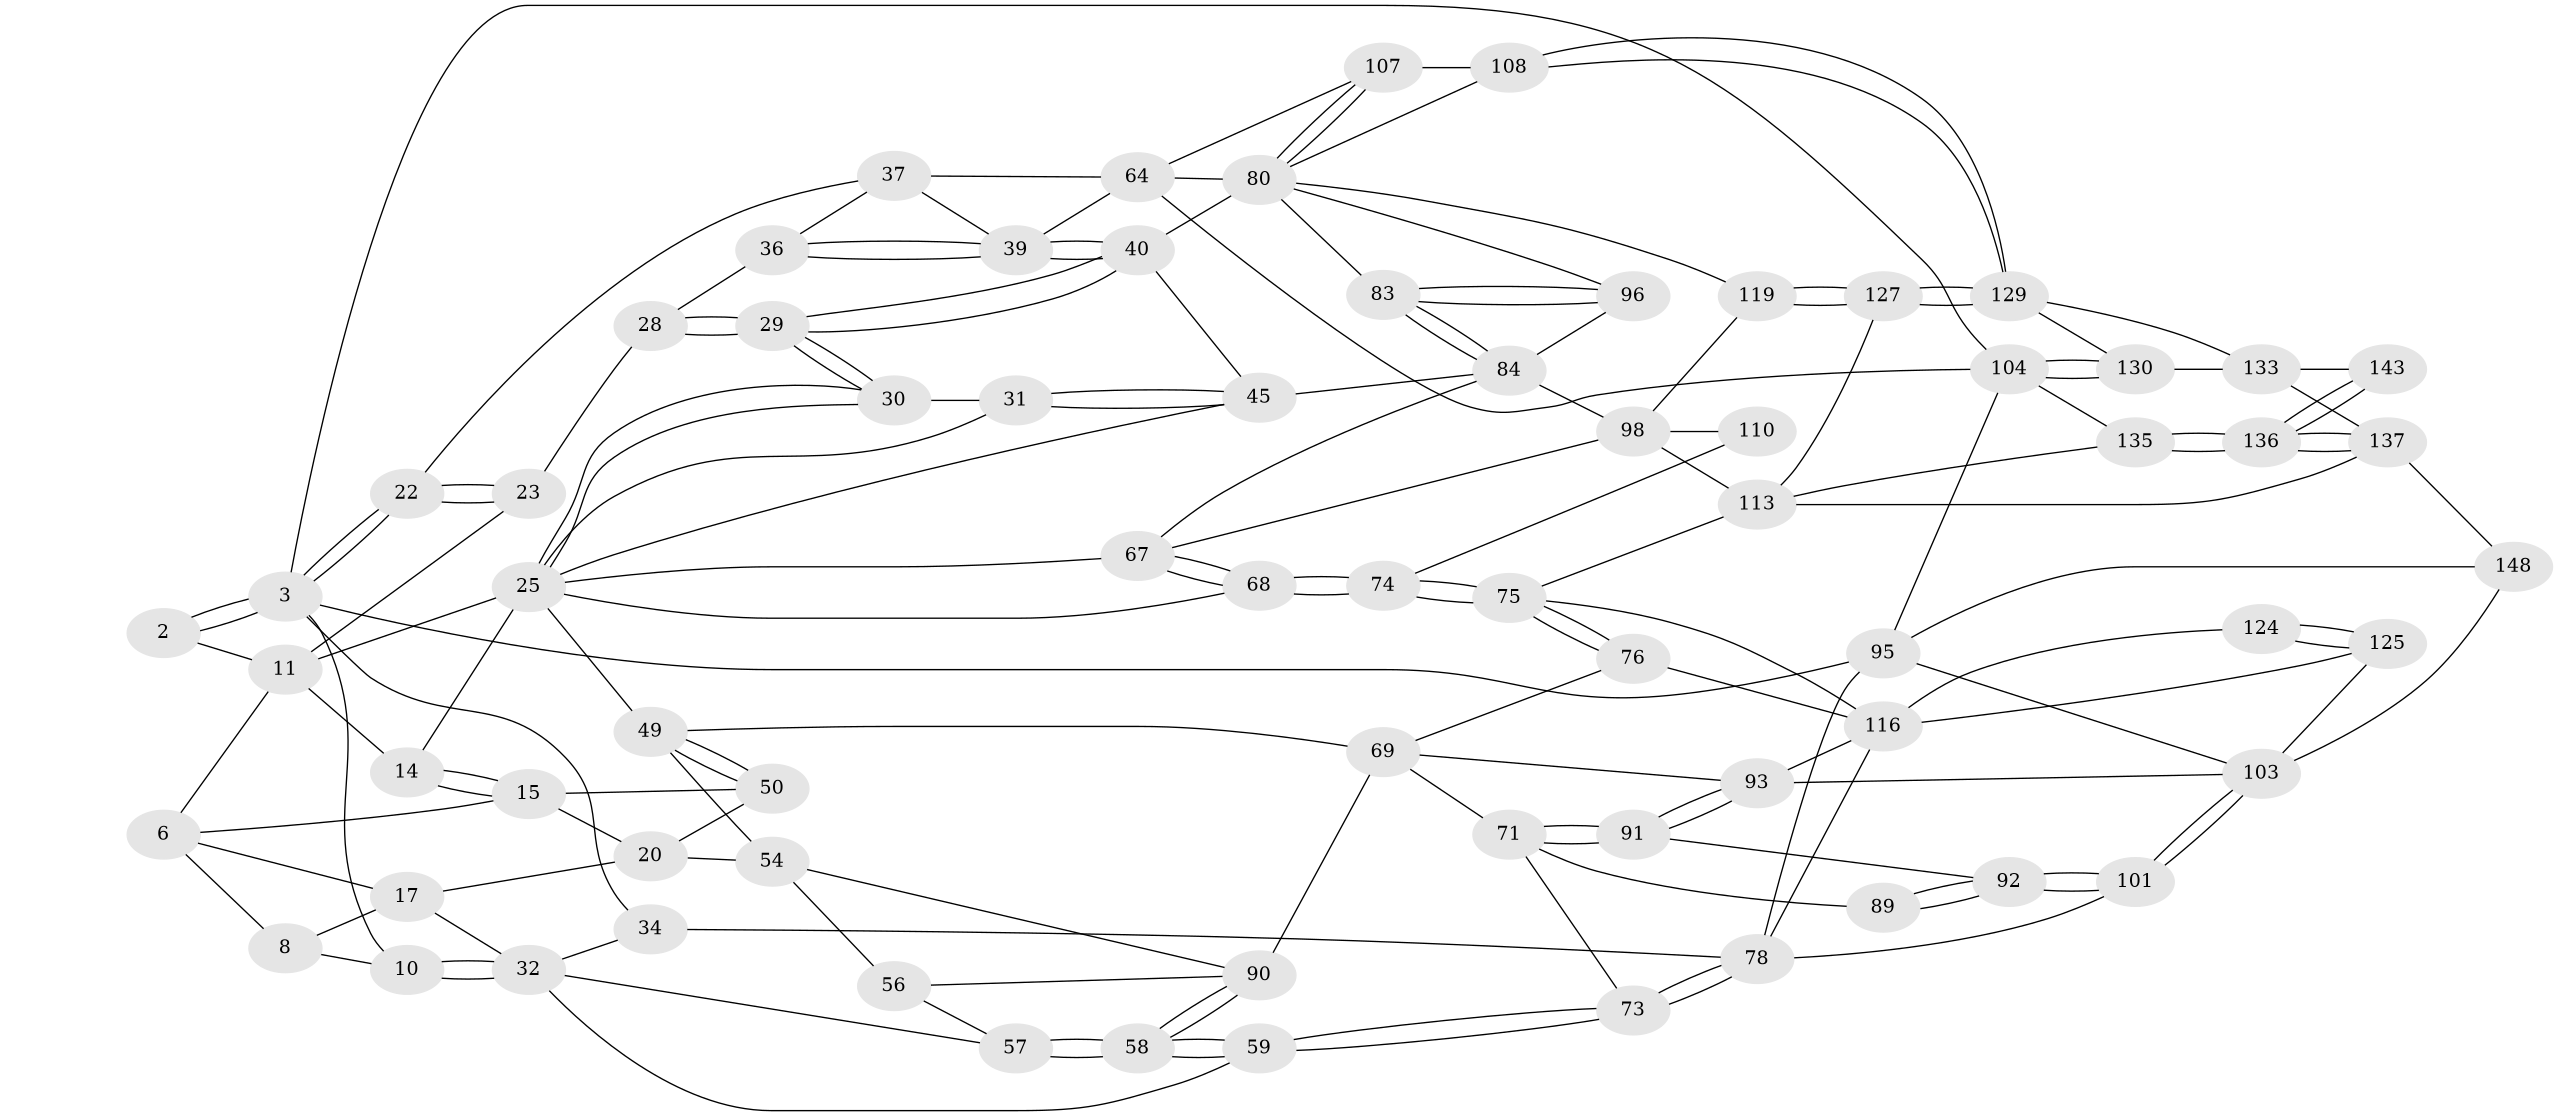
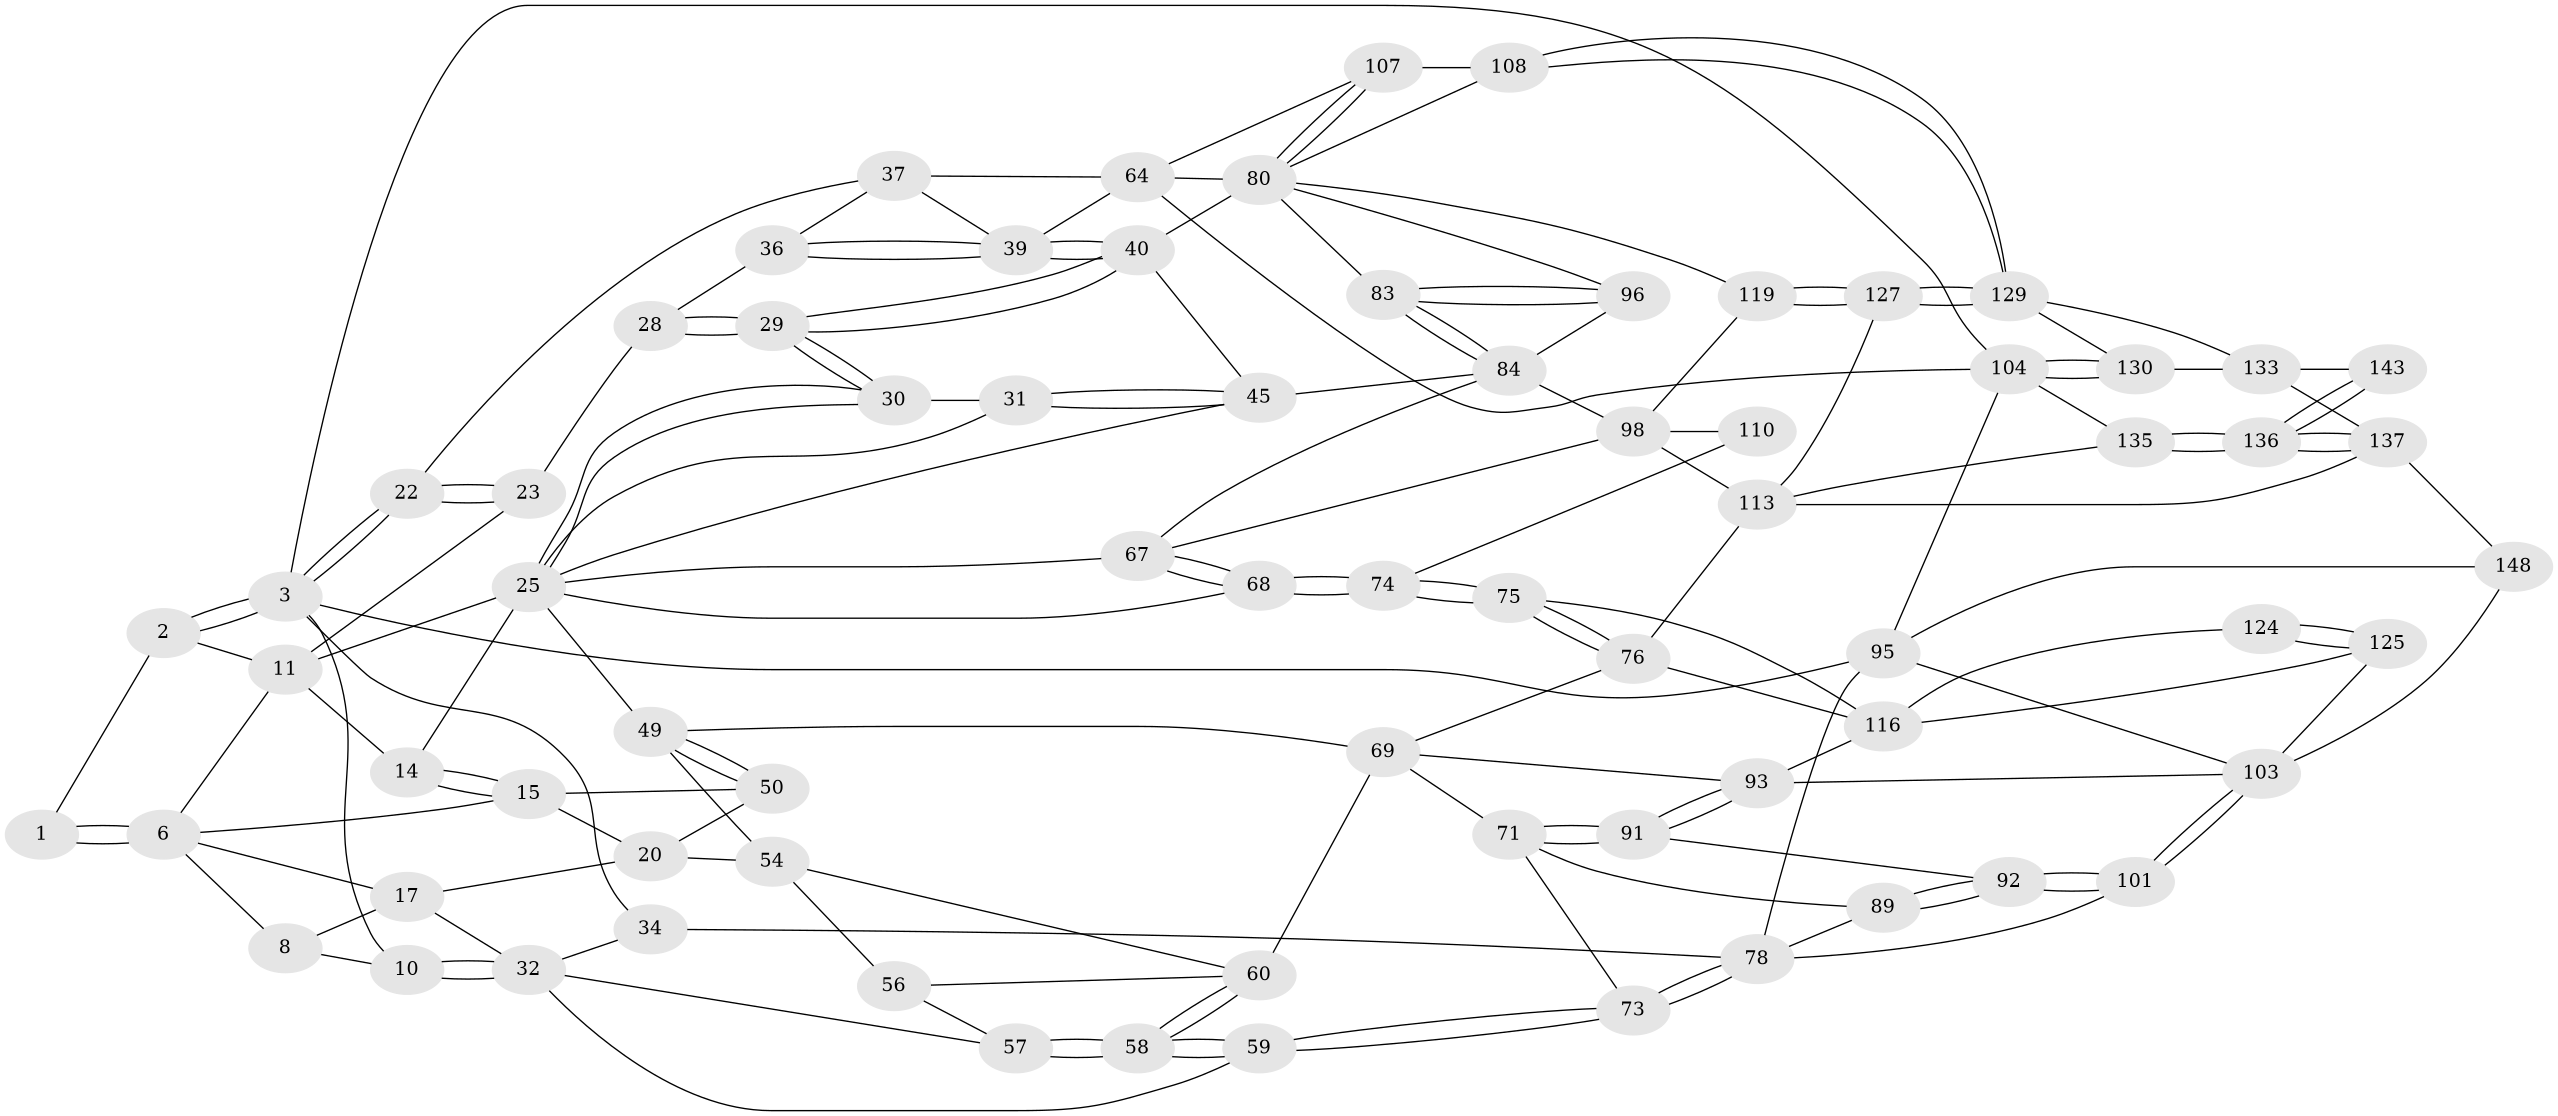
edge "113" -- "75": now "113" -- "76"
node "1": added
edge "116" -- "78": now "89" -- "78"
node "90": label "90" -> "60"
